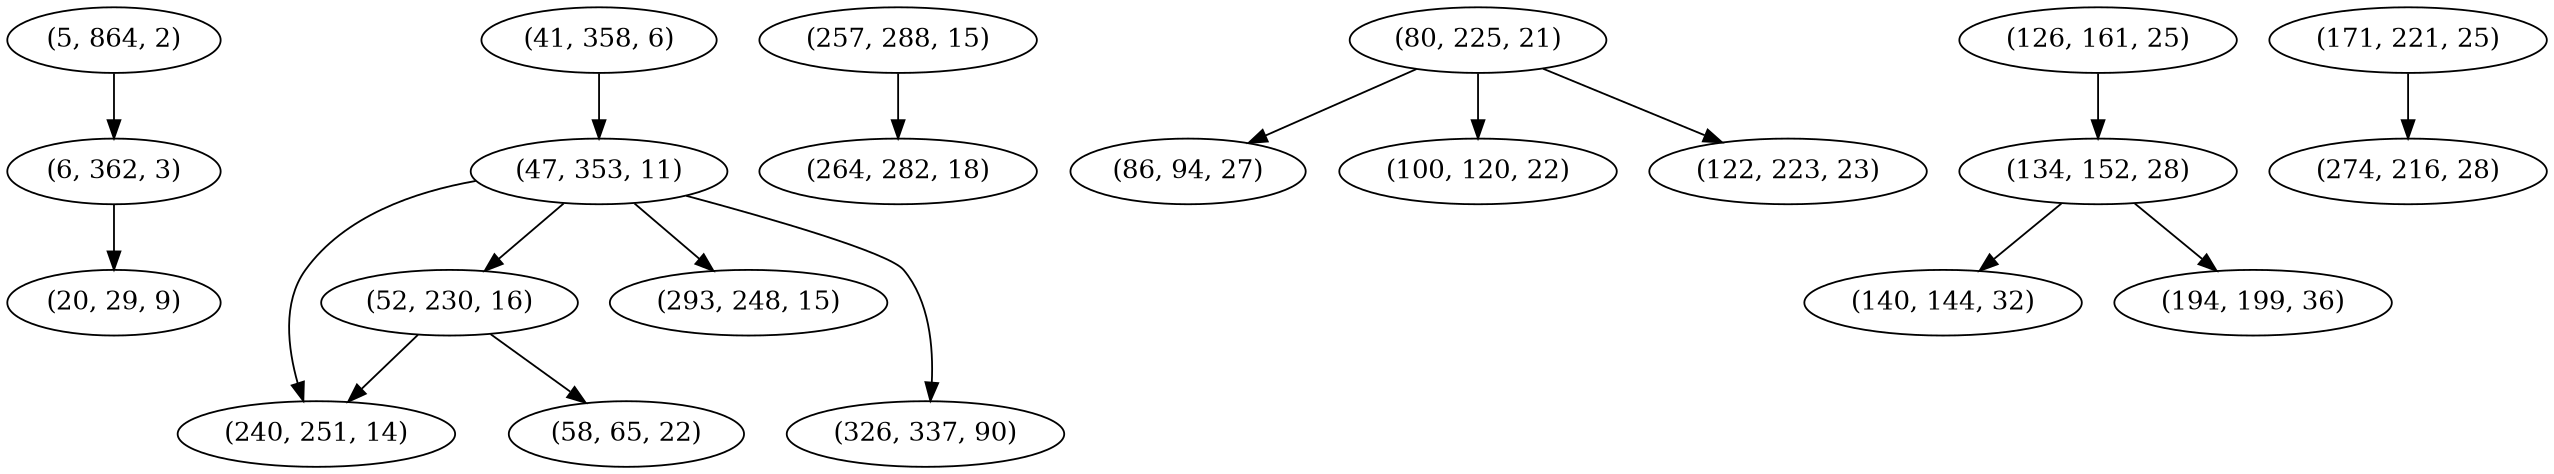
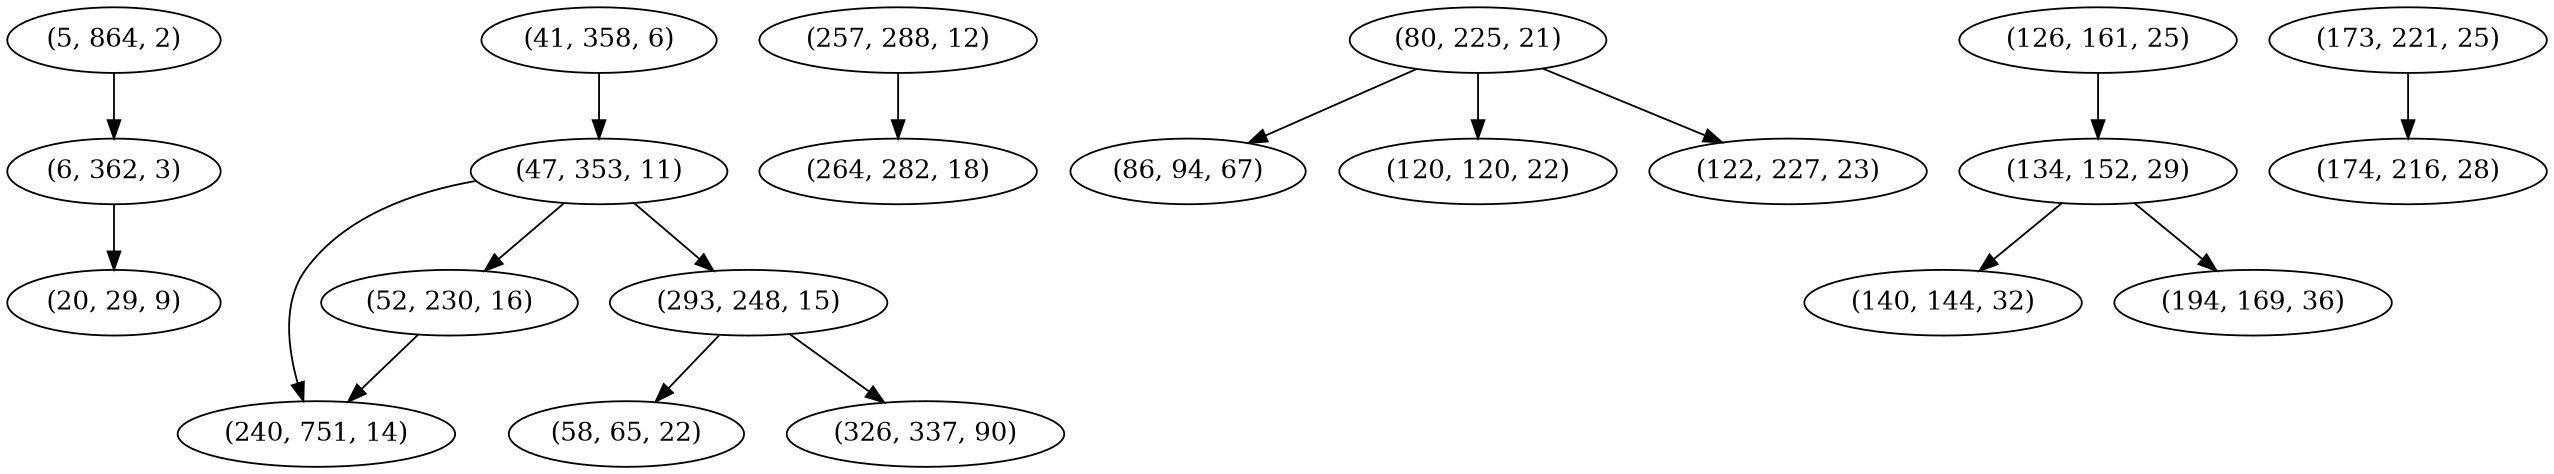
node "(257, 288, 15)": label "(257, 288, 15)" -> "(257, 288, 12)"
node "(171, 221, 25)": label "(171, 221, 25)" -> "(173, 221, 25)"
node "(86, 94, 27)": label "(86, 94, 27)" -> "(86, 94, 67)"
node "(100, 120, 22)": label "(100, 120, 22)" -> "(120, 120, 22)"
node "(122, 223, 23)": label "(122, 223, 23)" -> "(122, 227, 23)"
node "(134, 152, 28)": label "(134, 152, 28)" -> "(134, 152, 29)"
node "(274, 216, 28)": label "(274, 216, 28)" -> "(174, 216, 28)"
edge "(47, 353, 11)" -> "(326, 337, 90)": now "(293, 248, 15)" -> "(326, 337, 90)"
node "(194, 199, 36)": label "(194, 199, 36)" -> "(194, 169, 36)"
edge "(52, 230, 16)" -> "(58, 65, 22)": now "(293, 248, 15)" -> "(58, 65, 22)"
node "(240, 251, 14)": label "(240, 251, 14)" -> "(240, 751, 14)"
